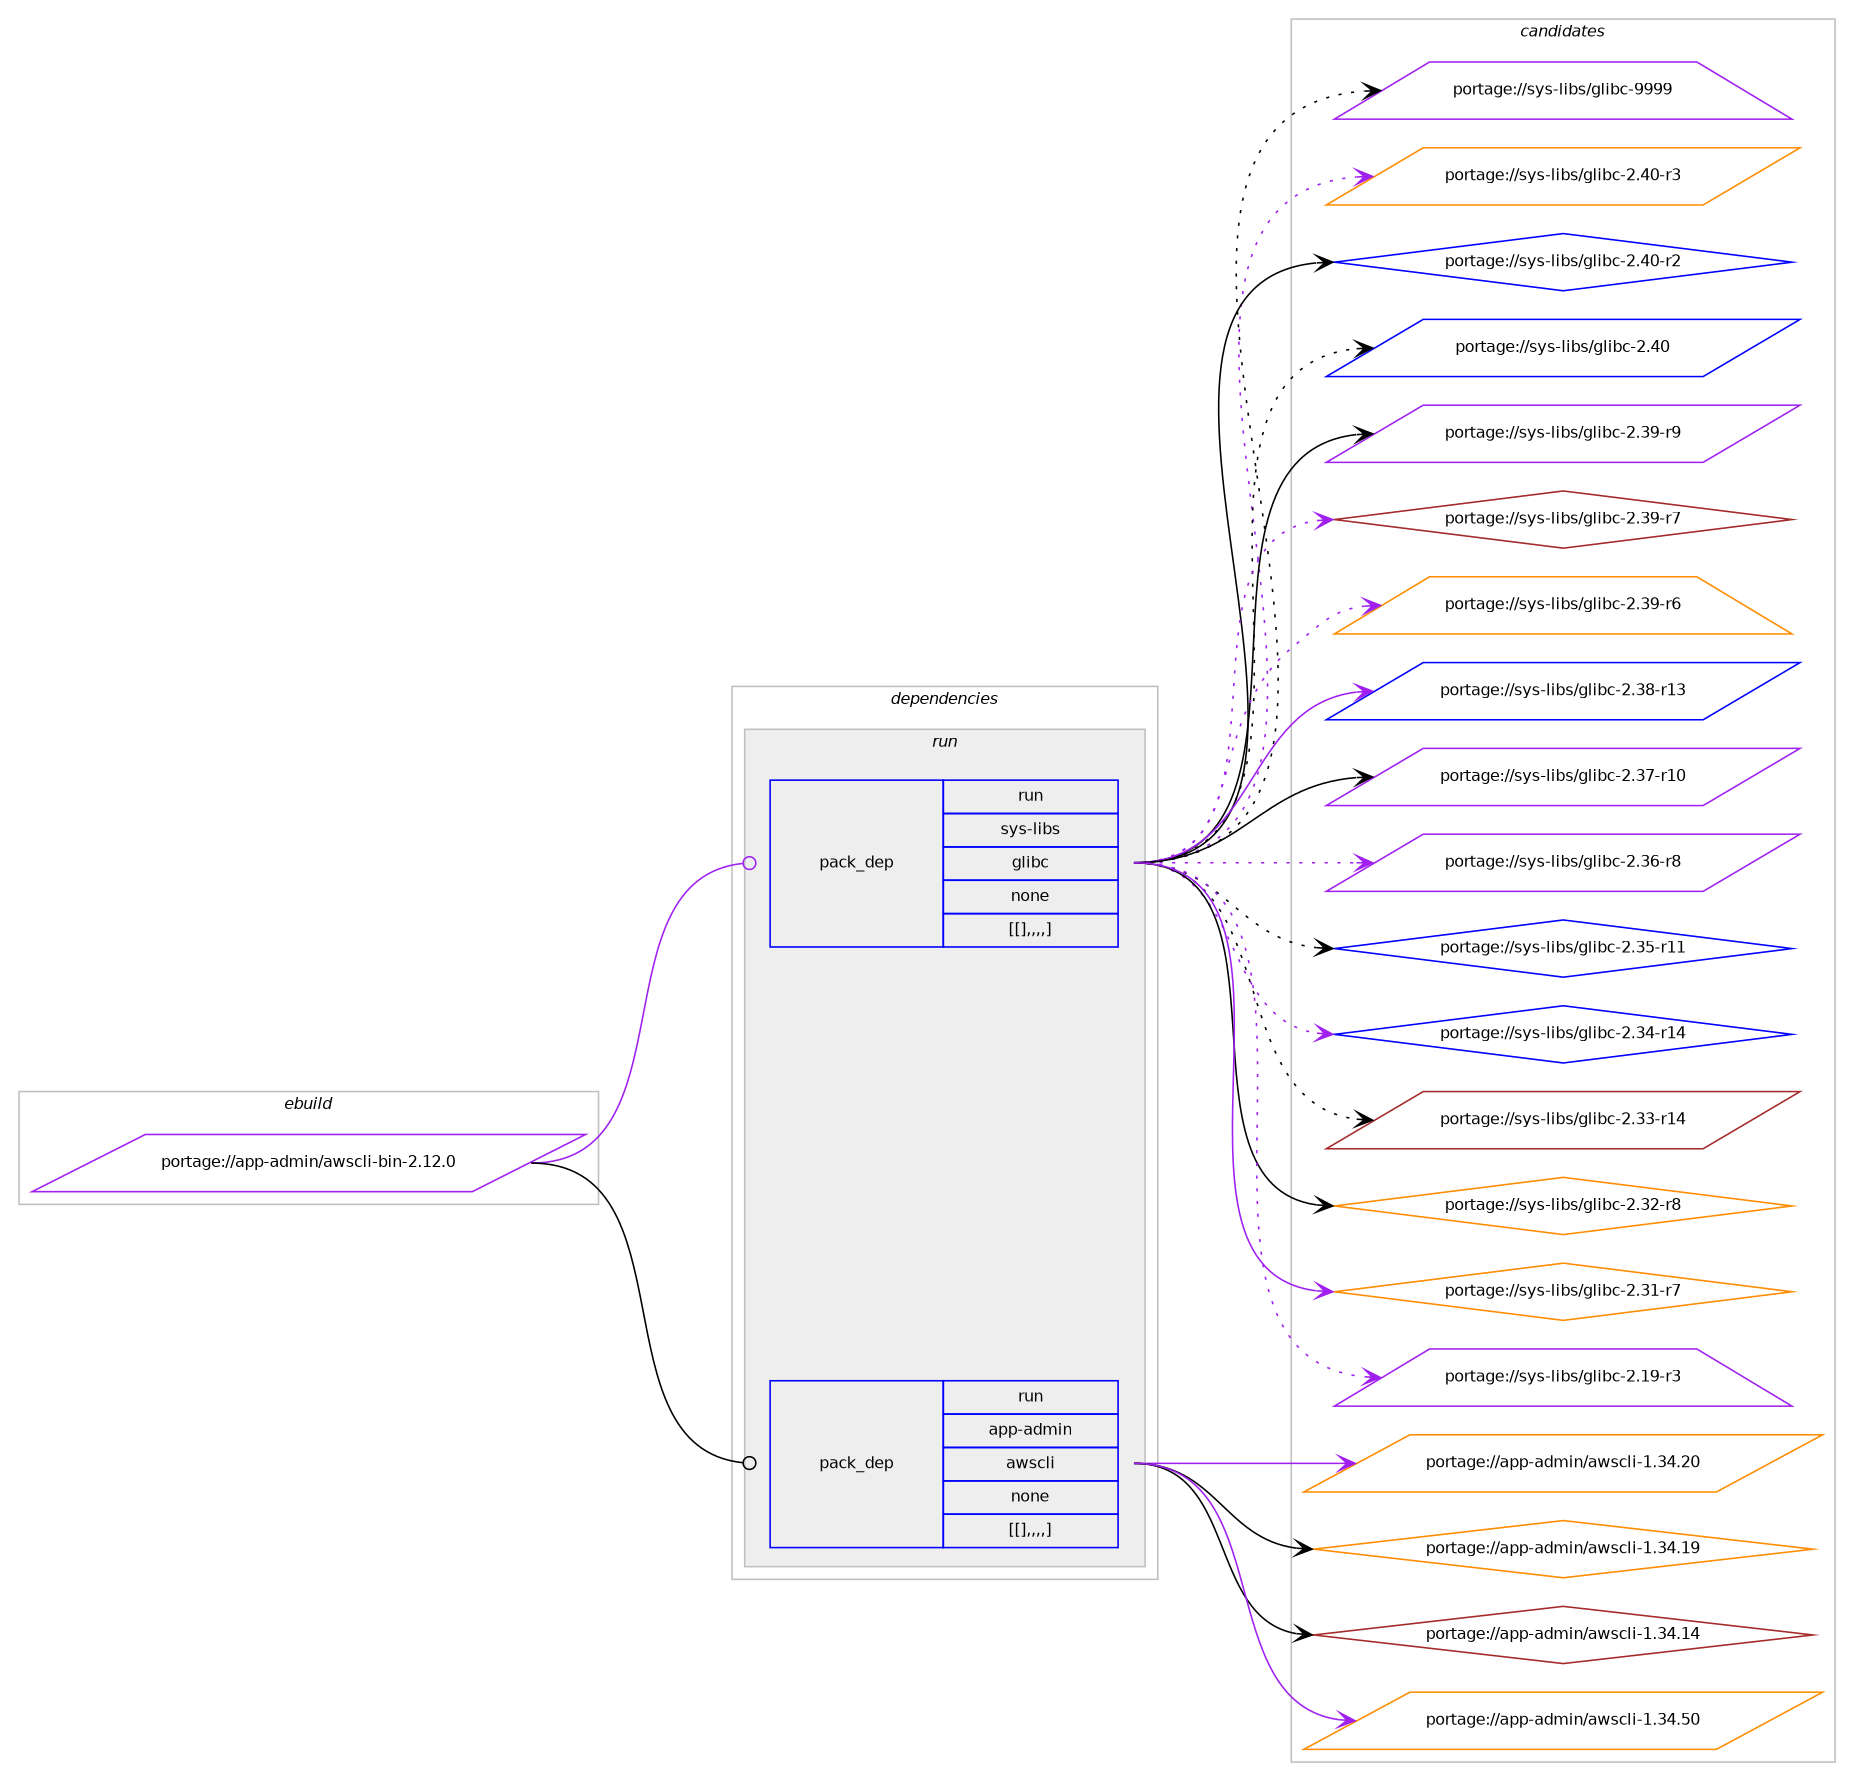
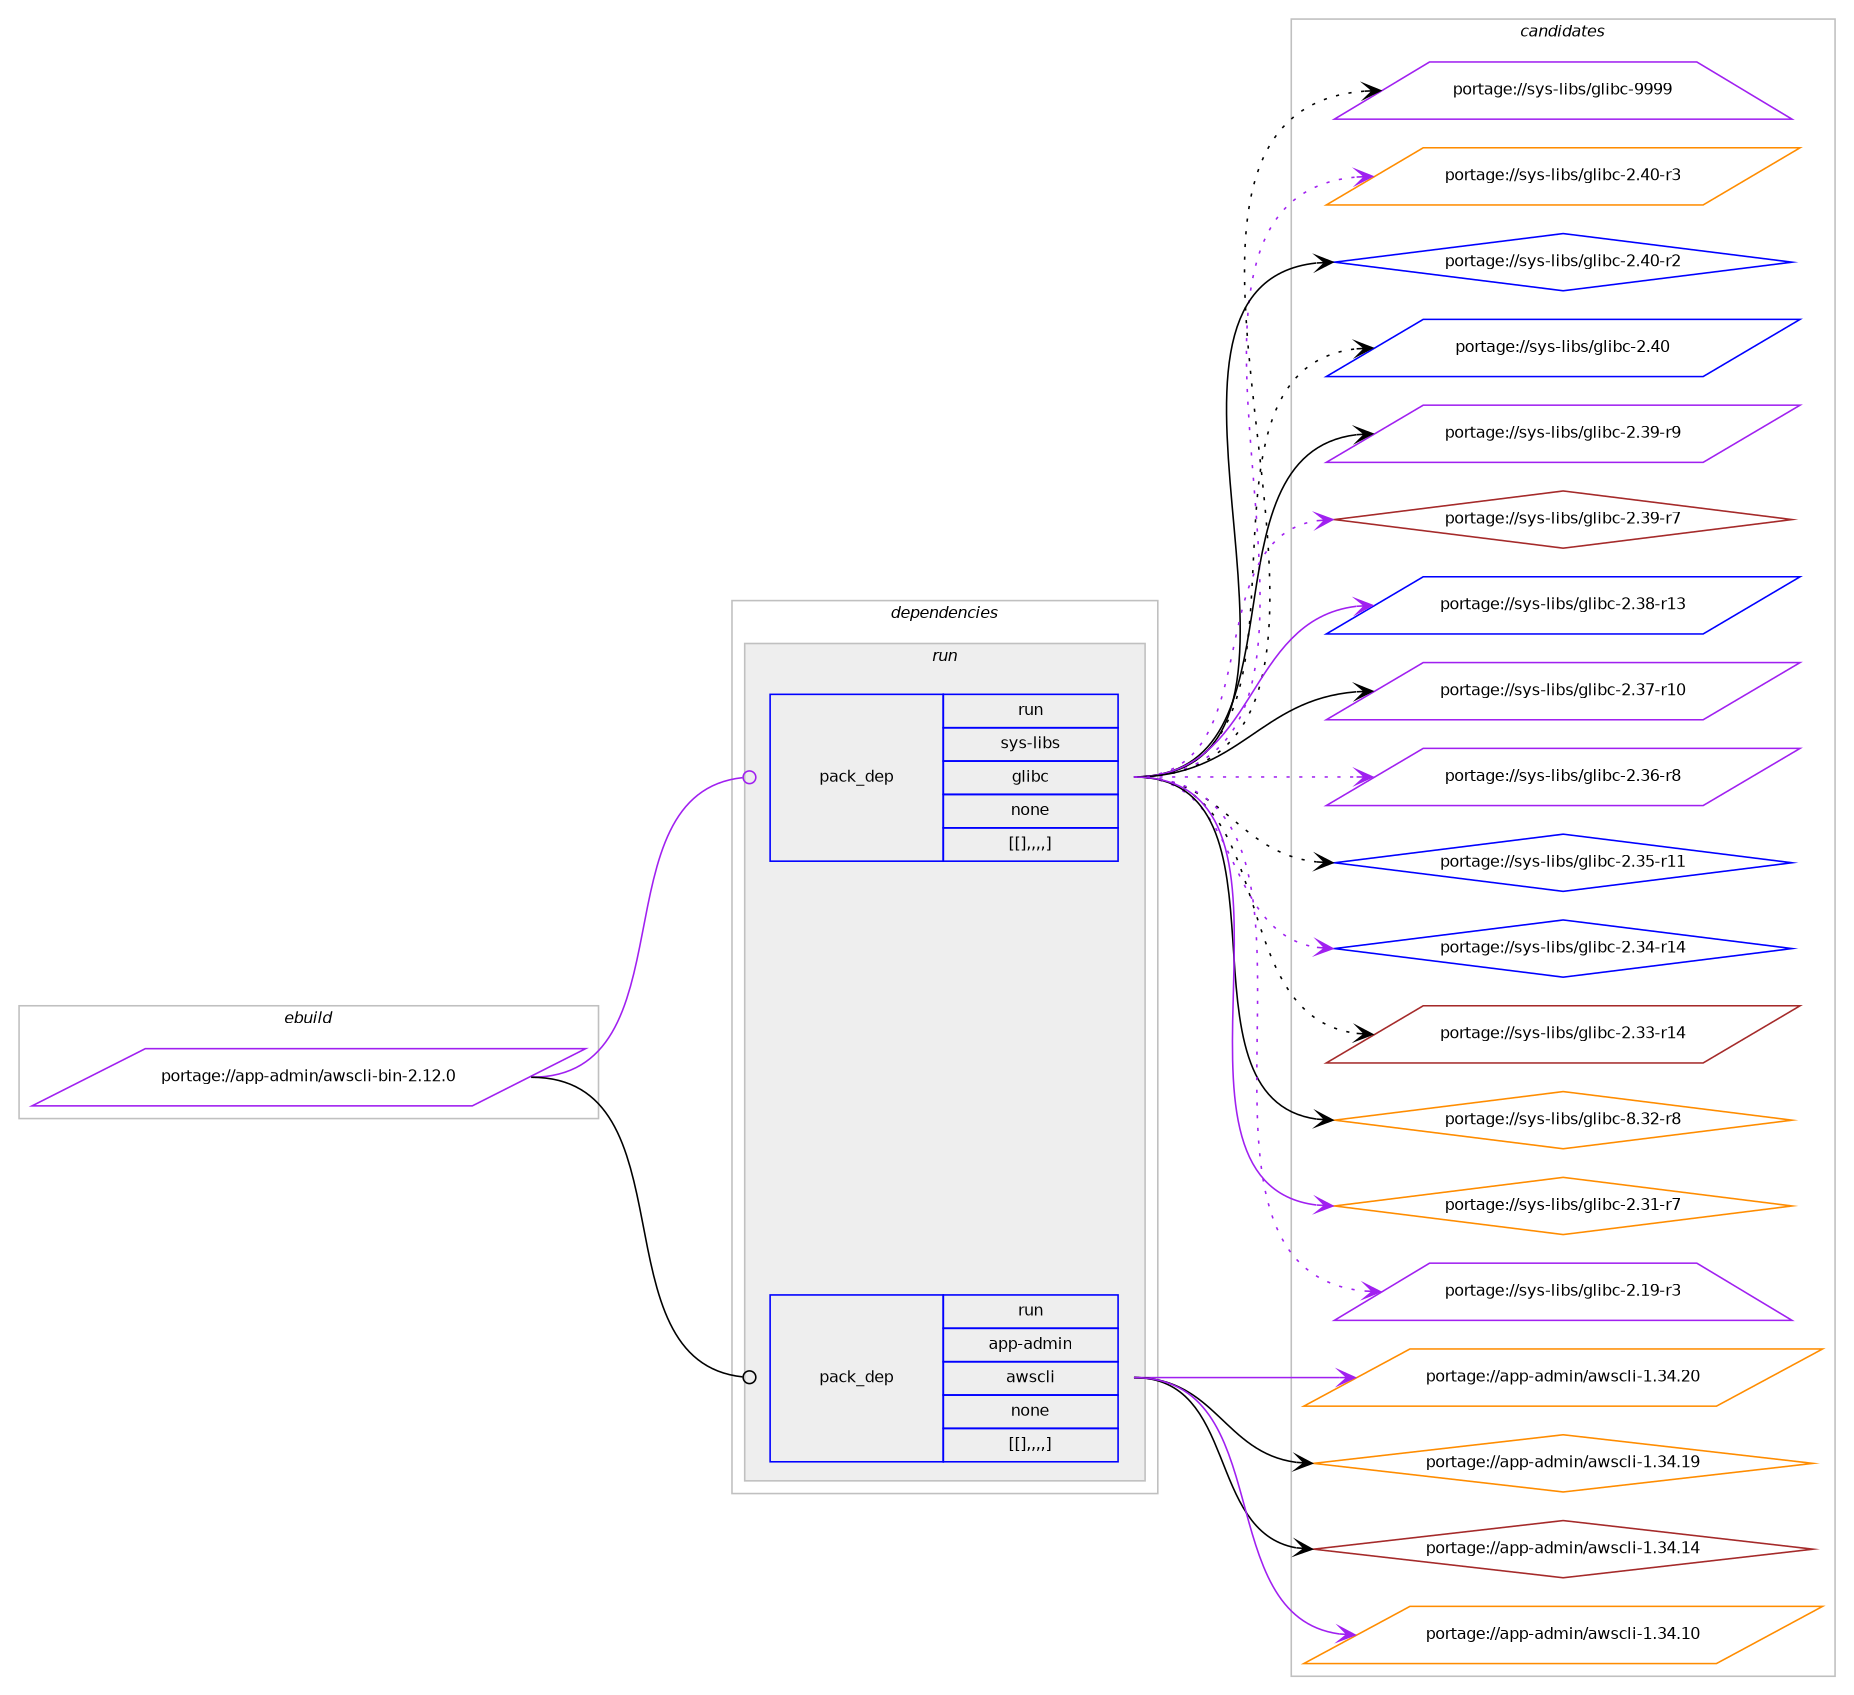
node "portage://sys-libs/glibc-2.39-r6": removed
node "portage://sys-libs/glibc-2.32-r8": label "portage://sys-libs/glibc-2.32-r8" -> "portage://sys-libs/glibc-8.32-r8"
node "portage://app-admin/awscli-1.34.50": label "portage://app-admin/awscli-1.34.50" -> "portage://app-admin/awscli-1.34.10"
